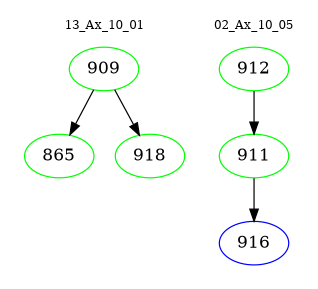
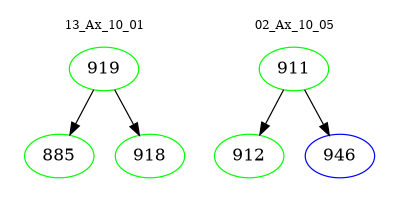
node "909": label "909" -> "919"
edge "912" -> "911": reversed
node "865": label "865" -> "885"
node "916": label "916" -> "946"
